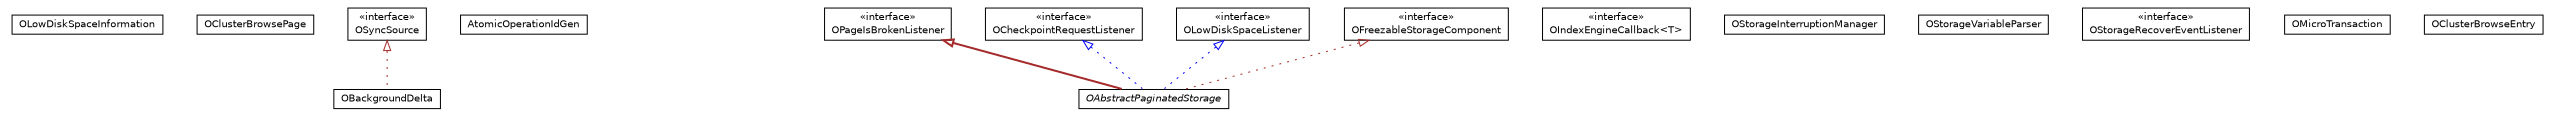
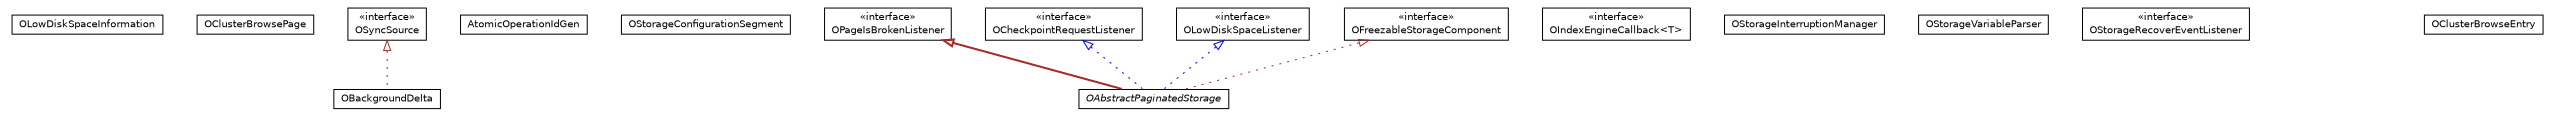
node "OStorageConfigurationSegment": added
node "OMicroTransaction": removed
